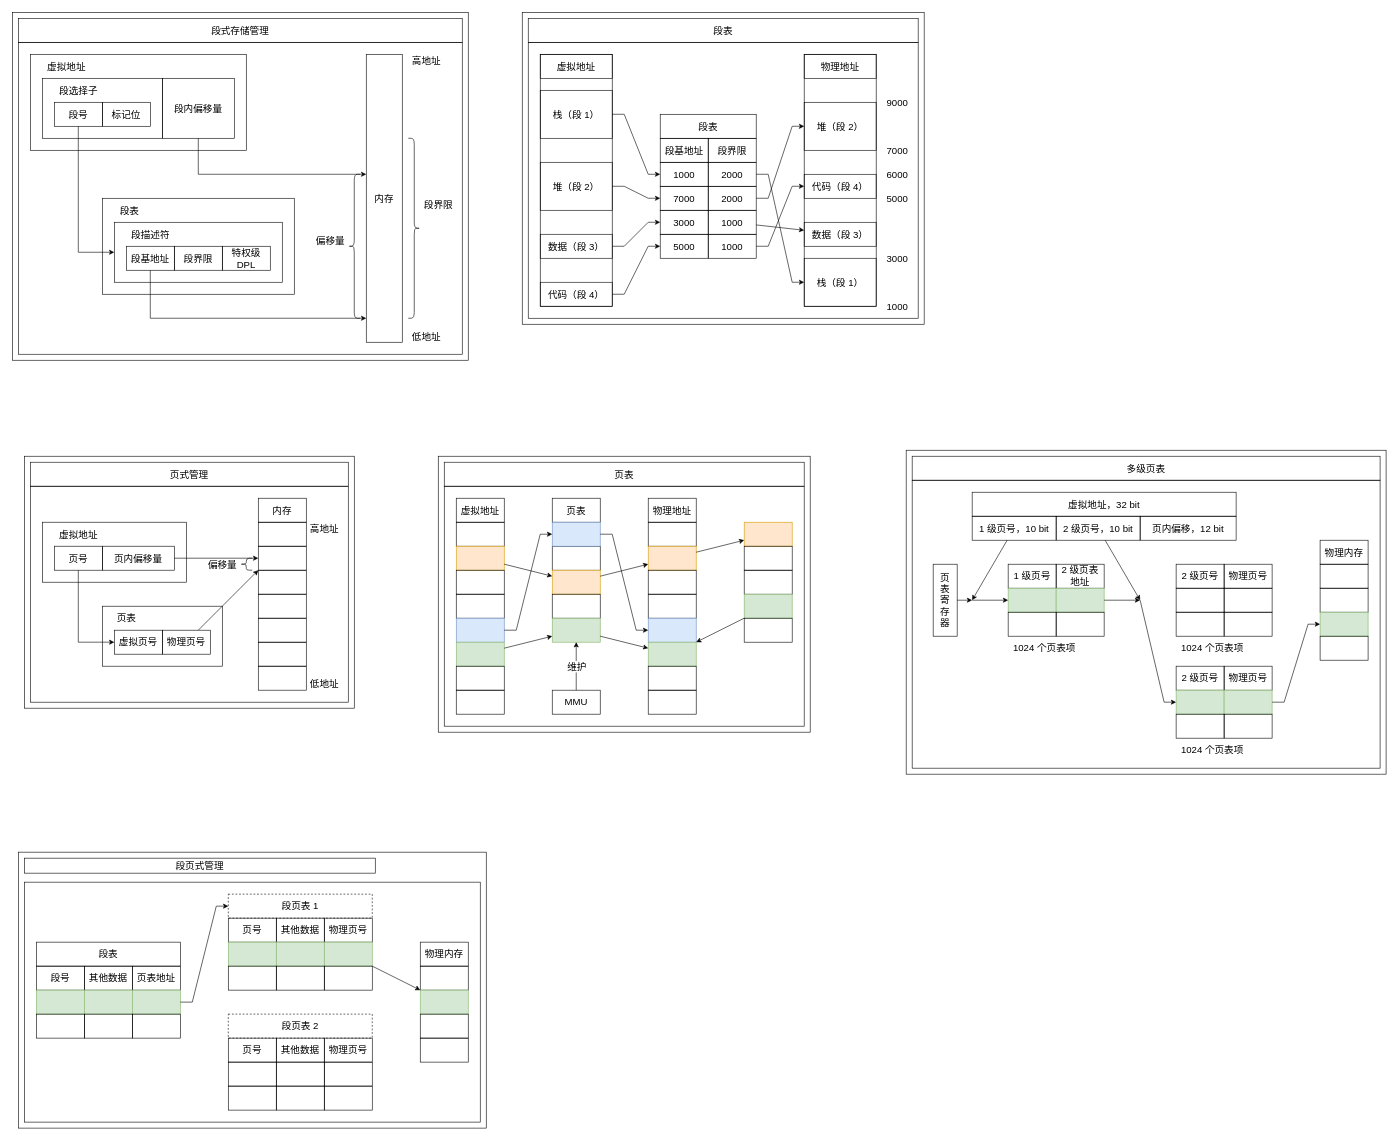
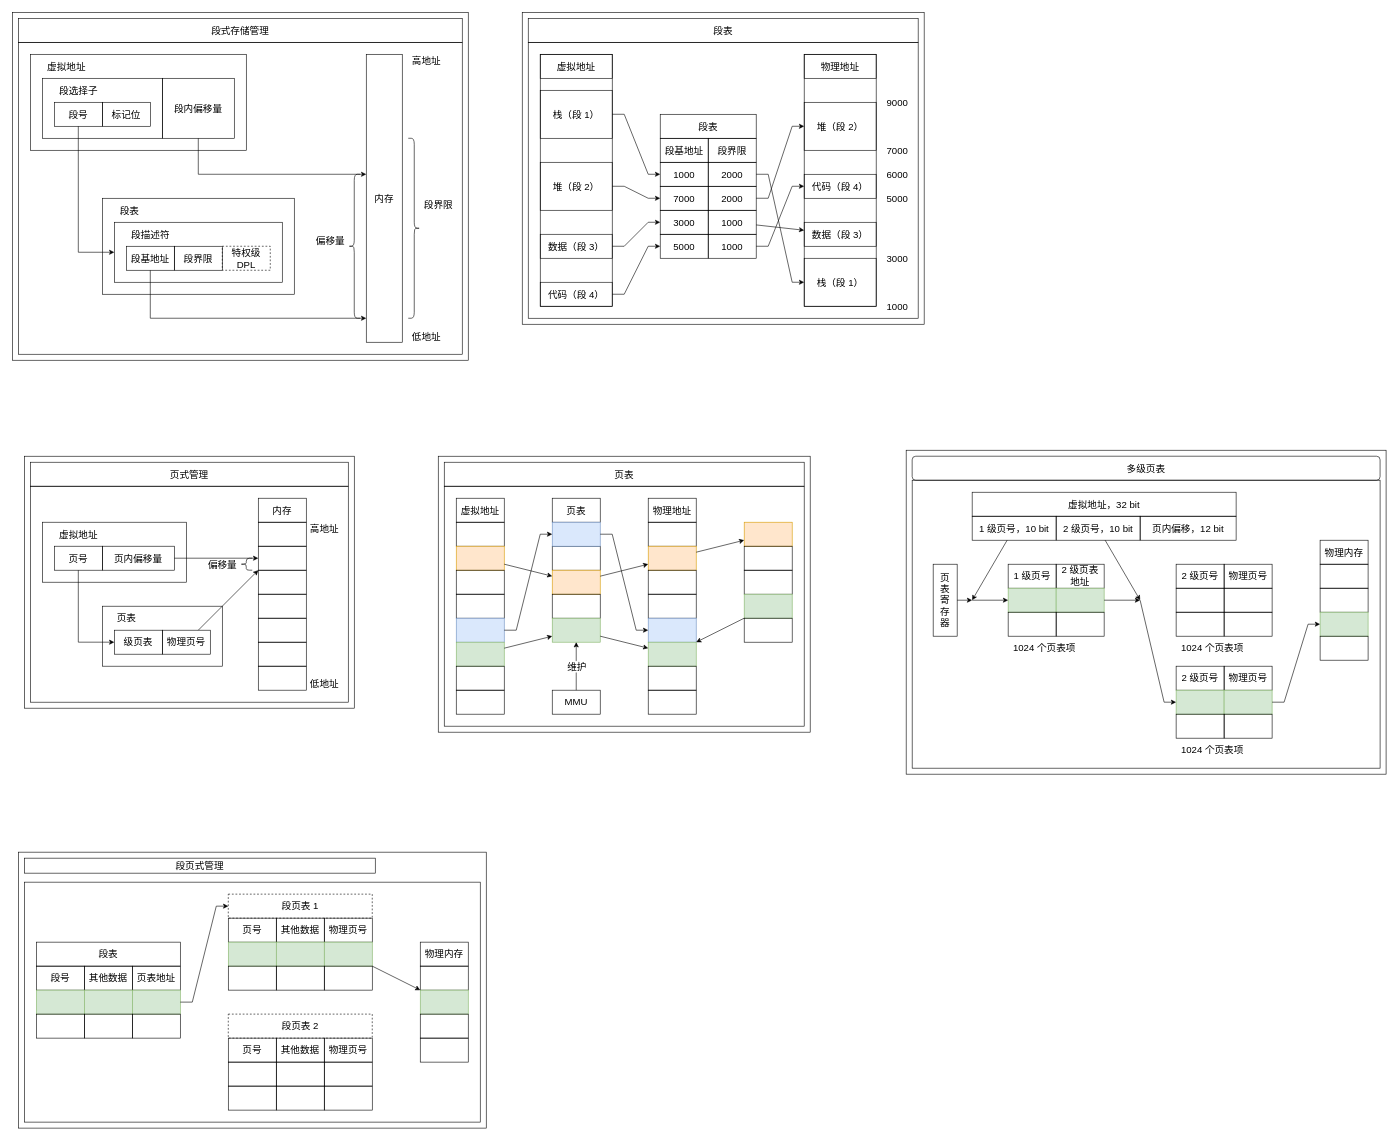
node "特权级 DPL": style solid -> dashed
node "多级页表": shape rectangle -> rounded rectangle
node "虚拟页号": label "虚拟页号" -> "级页表"
